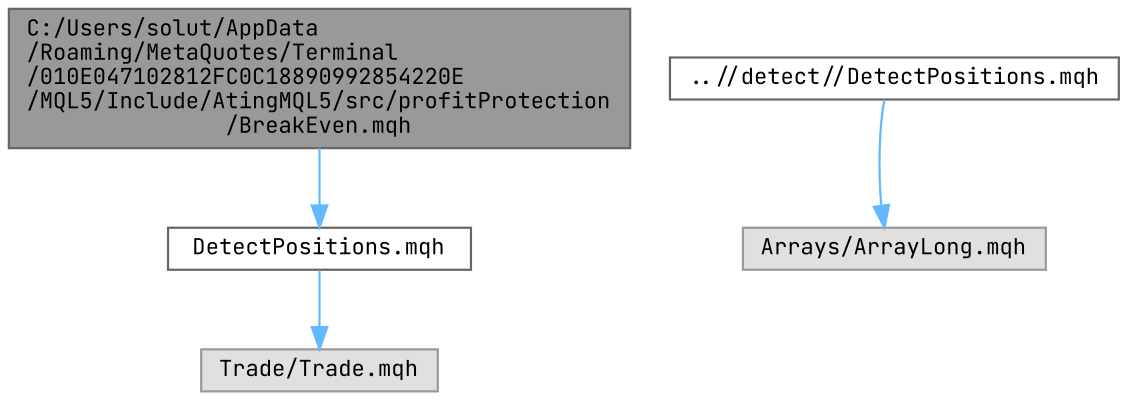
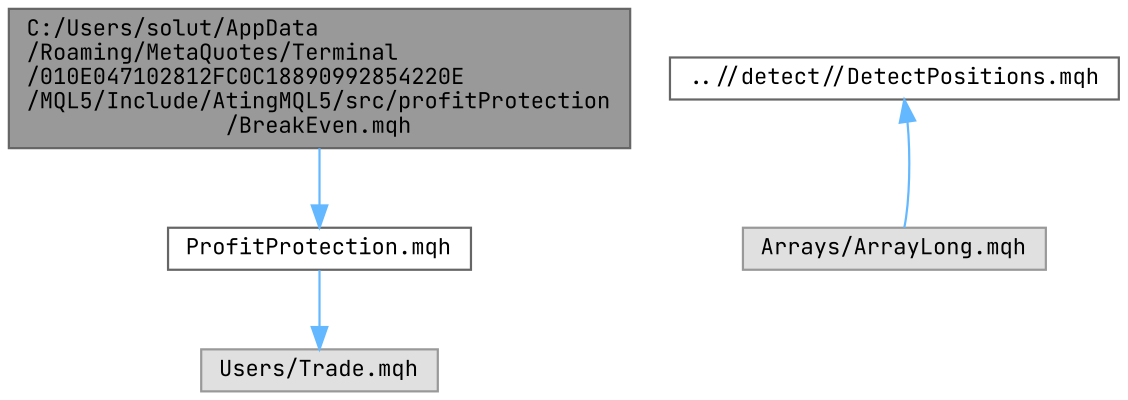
edge "..//detect//DetectPositions.mqh" -> "Arrays/ArrayLong.mqh": reversed
node "DetectPositions.mqh": label "DetectPositions.mqh" -> "ProfitProtection.mqh"
node "Trade/Trade.mqh": label "Trade/Trade.mqh" -> "Users/Trade.mqh"
